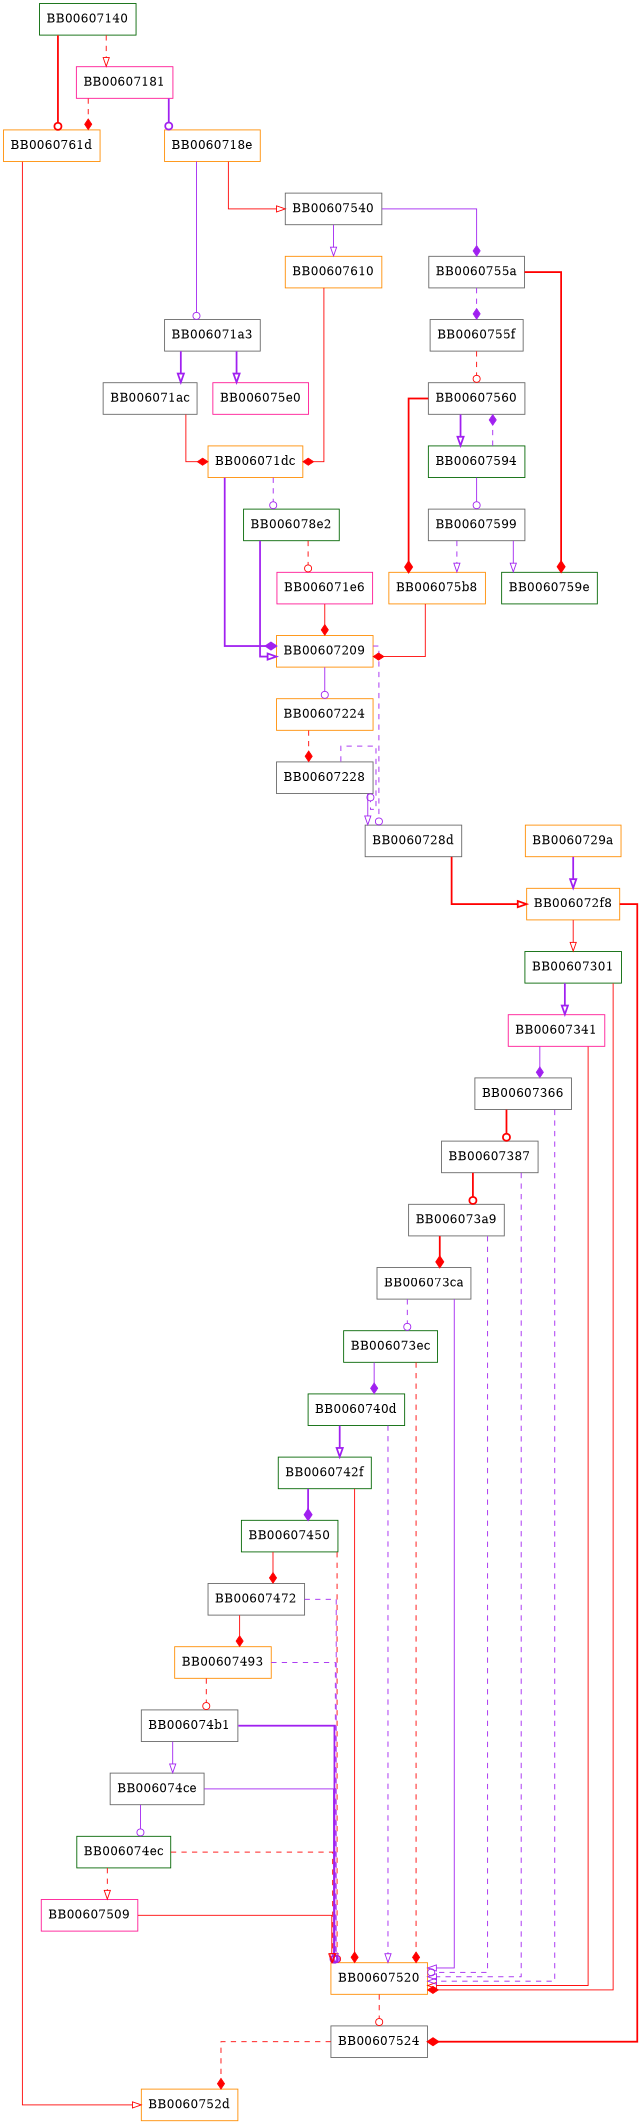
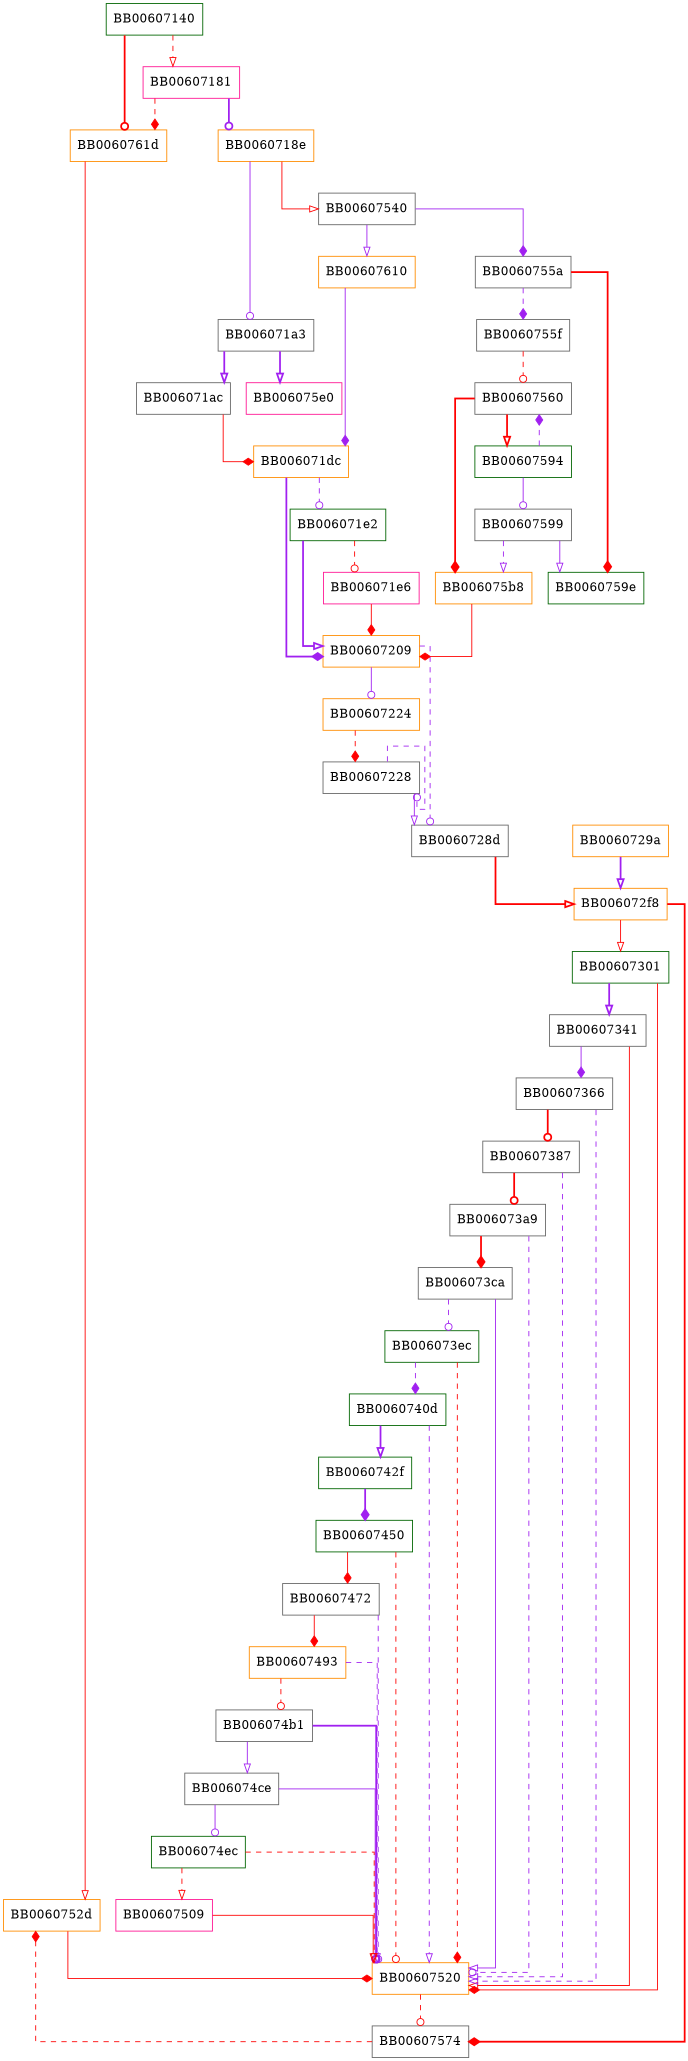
edge "BB00607610" -> "BB006071dc": color red -> purple
edge "BB00607560" -> "BB00607594": color purple -> red
node "BB006078e2": label "BB006078e2" -> "BB006071e2"
node "BB00607341": color deeppink -> gray40
edge "BB006073ec" -> "BB0060740d": style solid -> dashed
edge "BB0060742f" -> "BB00607520": now "BB0060752d" -> "BB00607520"
node "BB00607524": label "BB00607524" -> "BB00607574"
